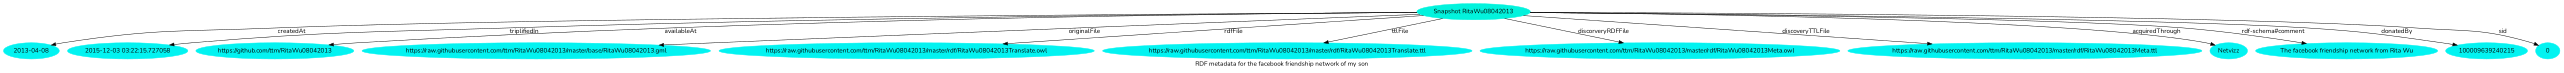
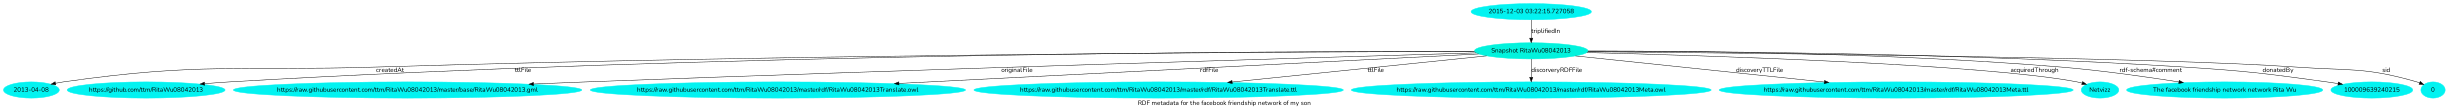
edge "Snapshot RitaWu08042013" -> "2015-12-03 03:22:15.727058": reversed
edge "Snapshot RitaWu08042013" -> "https://github.com/ttm/RitaWu08042013": label "availableAt" -> "ttlFile"
node "The facebook friendship network from Rita Wu": label "The facebook friendship network from Rita Wu" -> "The facebook friendship network network Rita Wu"
